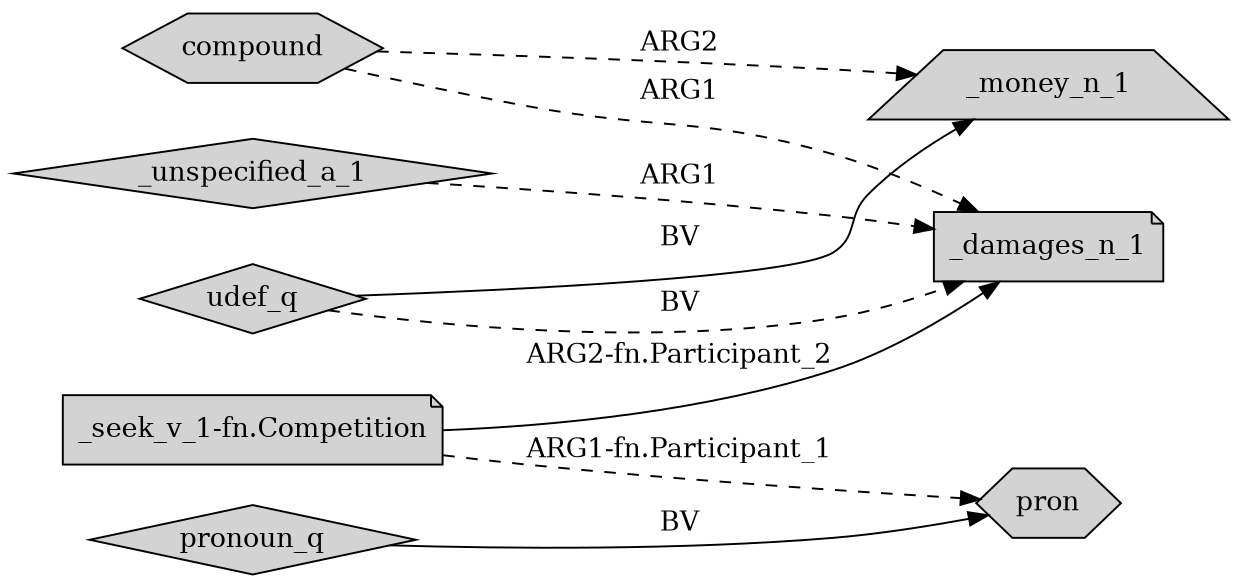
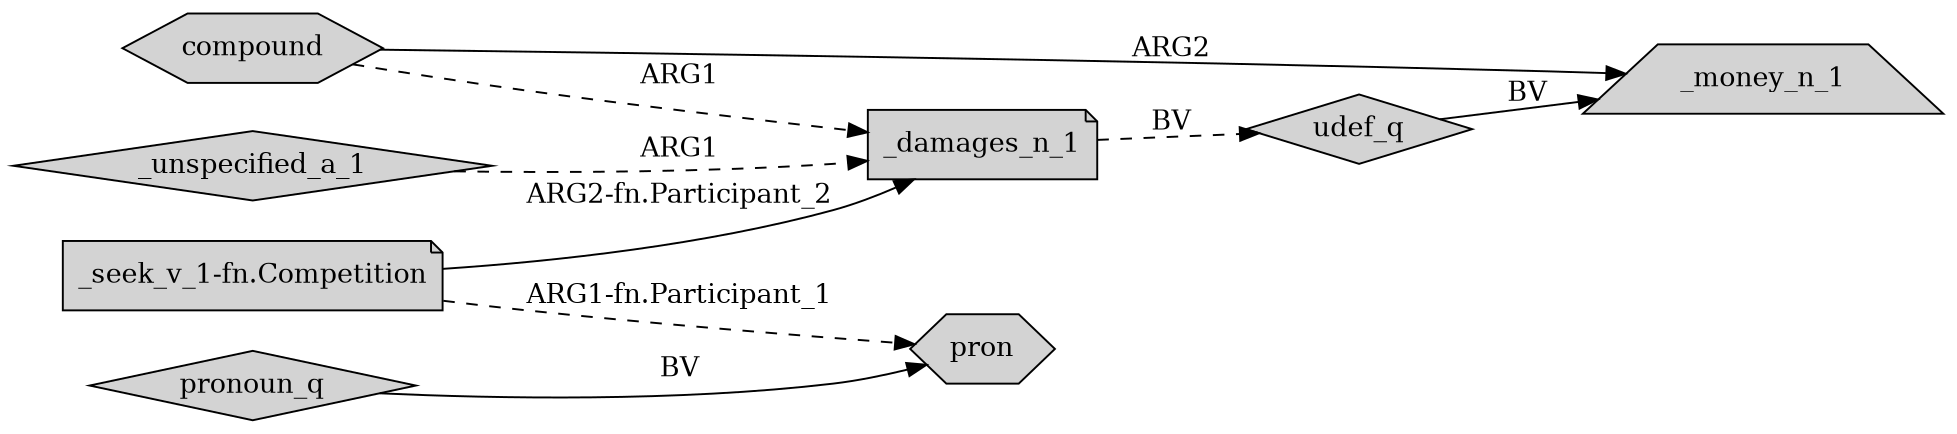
edge "compound" -> "_money_n_1": style dashed -> solid
edge "udef_q" -> "_damages_n_1": reversed
